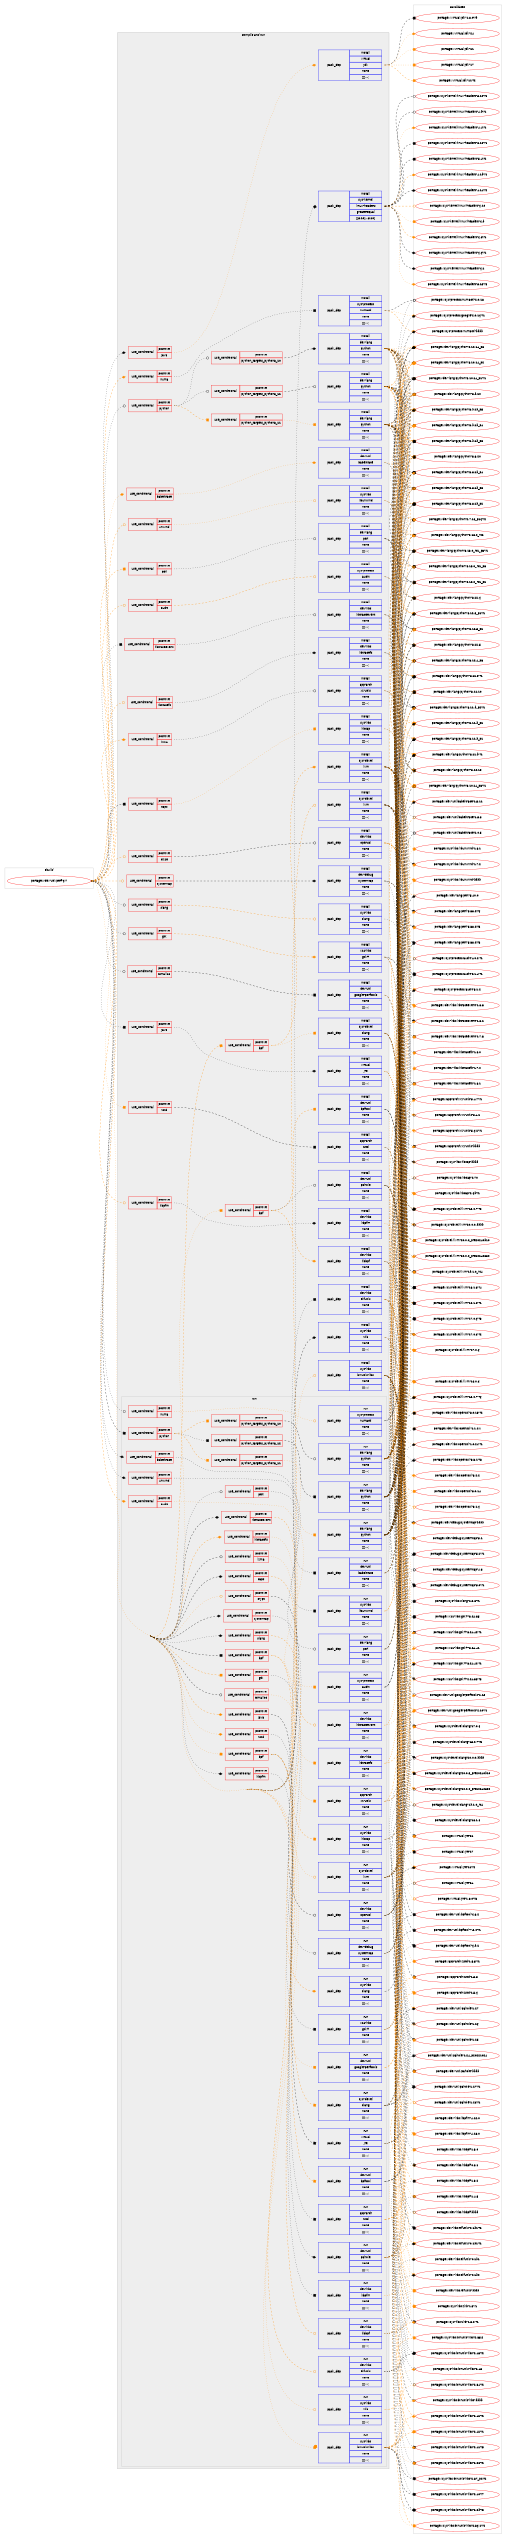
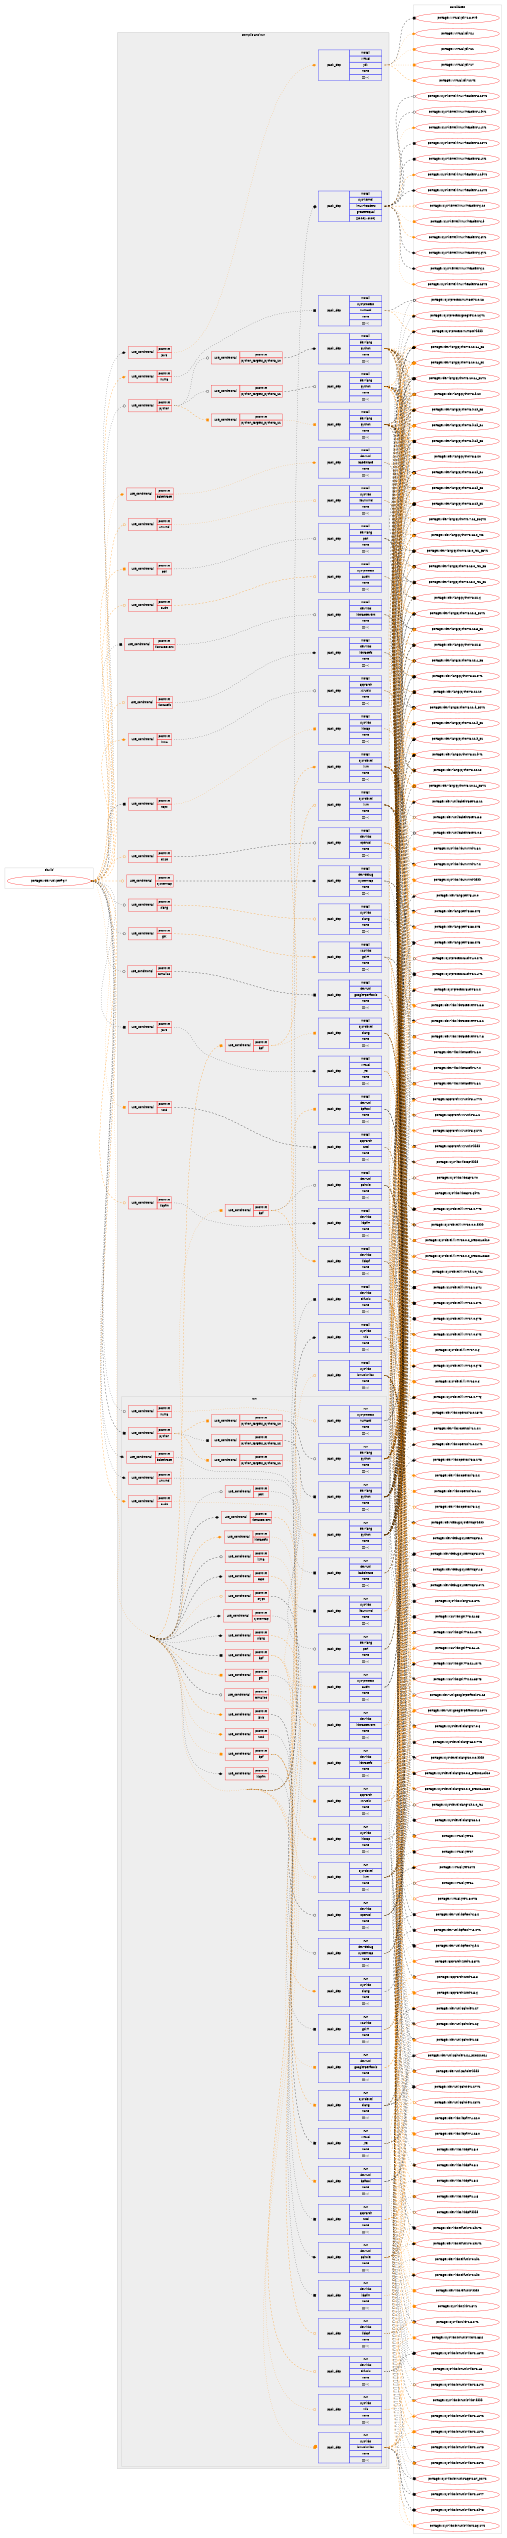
node "portage://sys-devel/llvm-16.0.6-r5": added
node "portage://sys-libs/binutils-libs-2.37_p1-r2": label "portage://sys-libs/binutils-libs-2.37_p1-r2" -> "portage://sys-libs/binutils-app-2.37_p1-r2"
